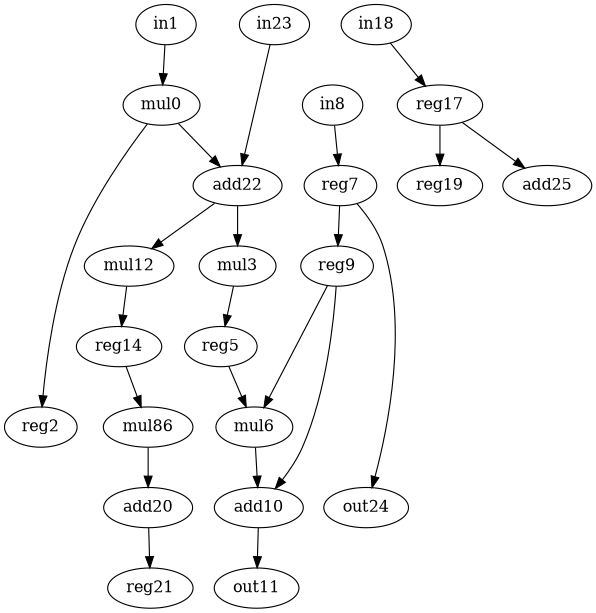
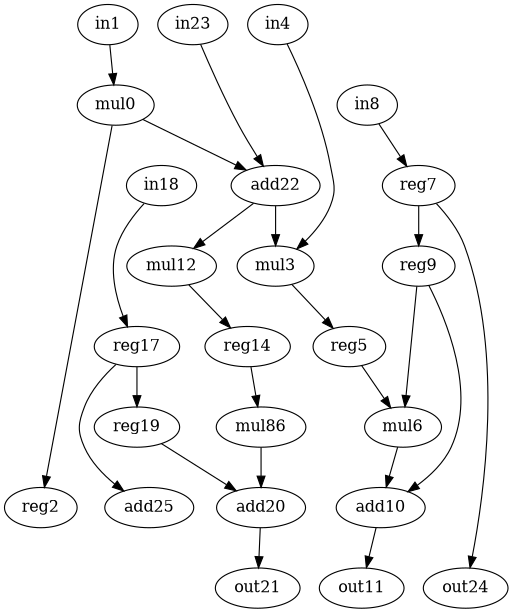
node "in4": added
edge "reg19" -> "add20": added
node "reg21": label "reg21" -> "out21"
